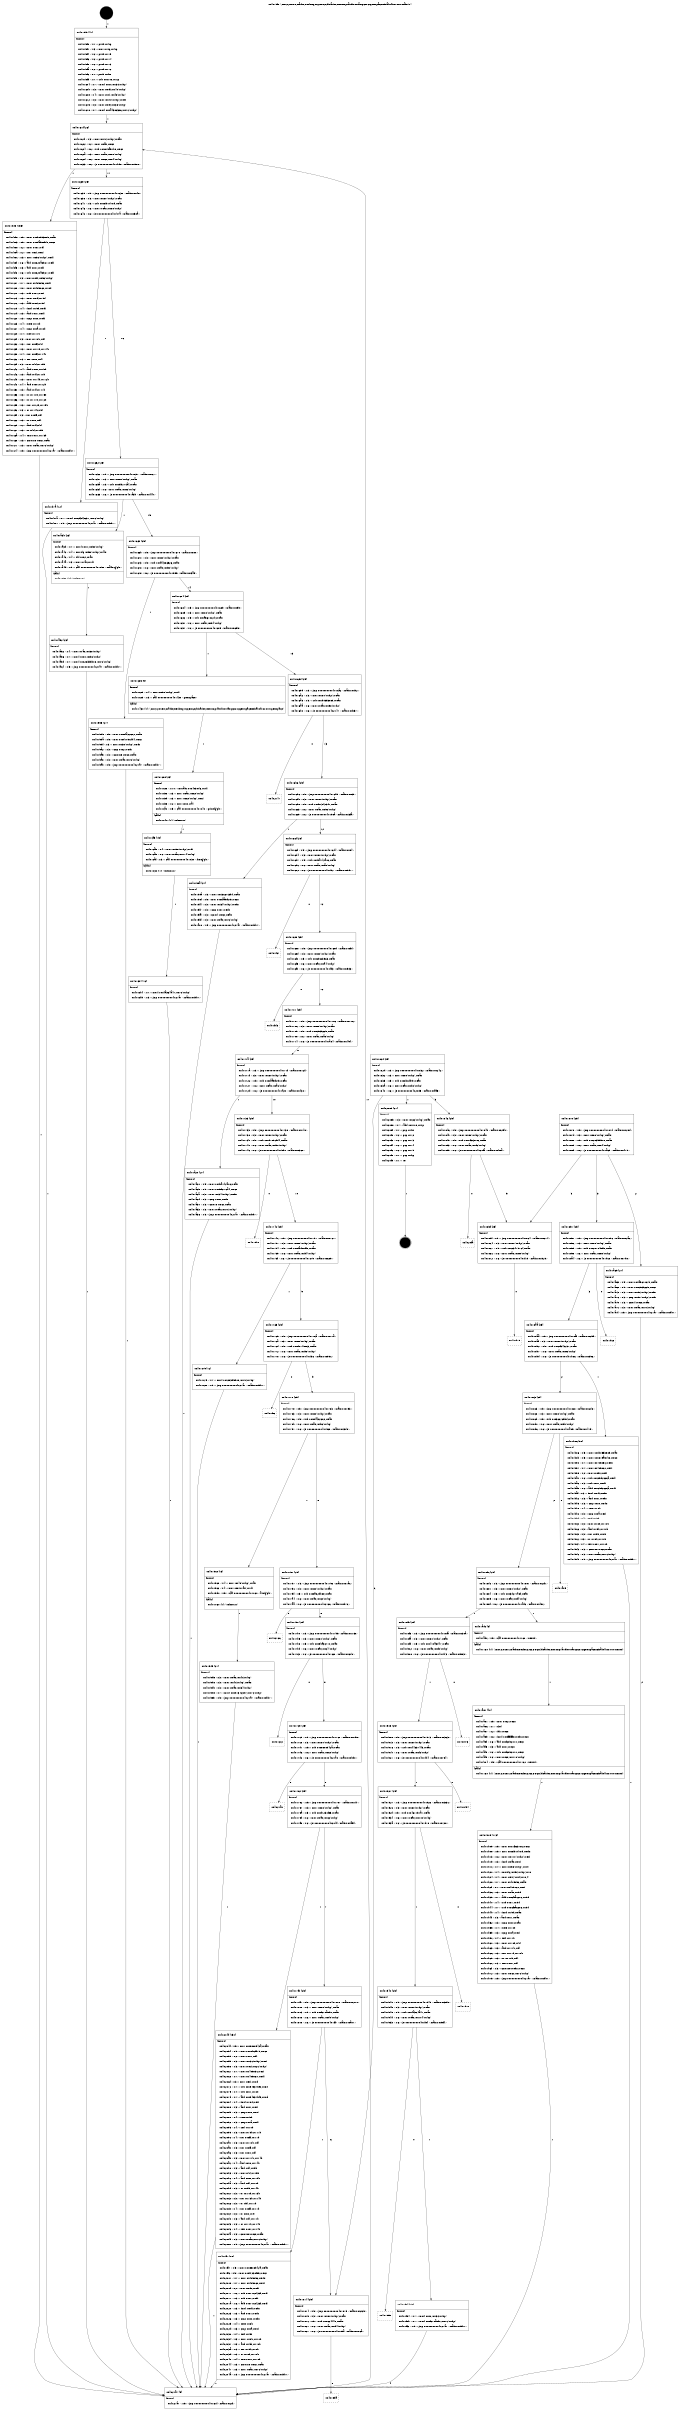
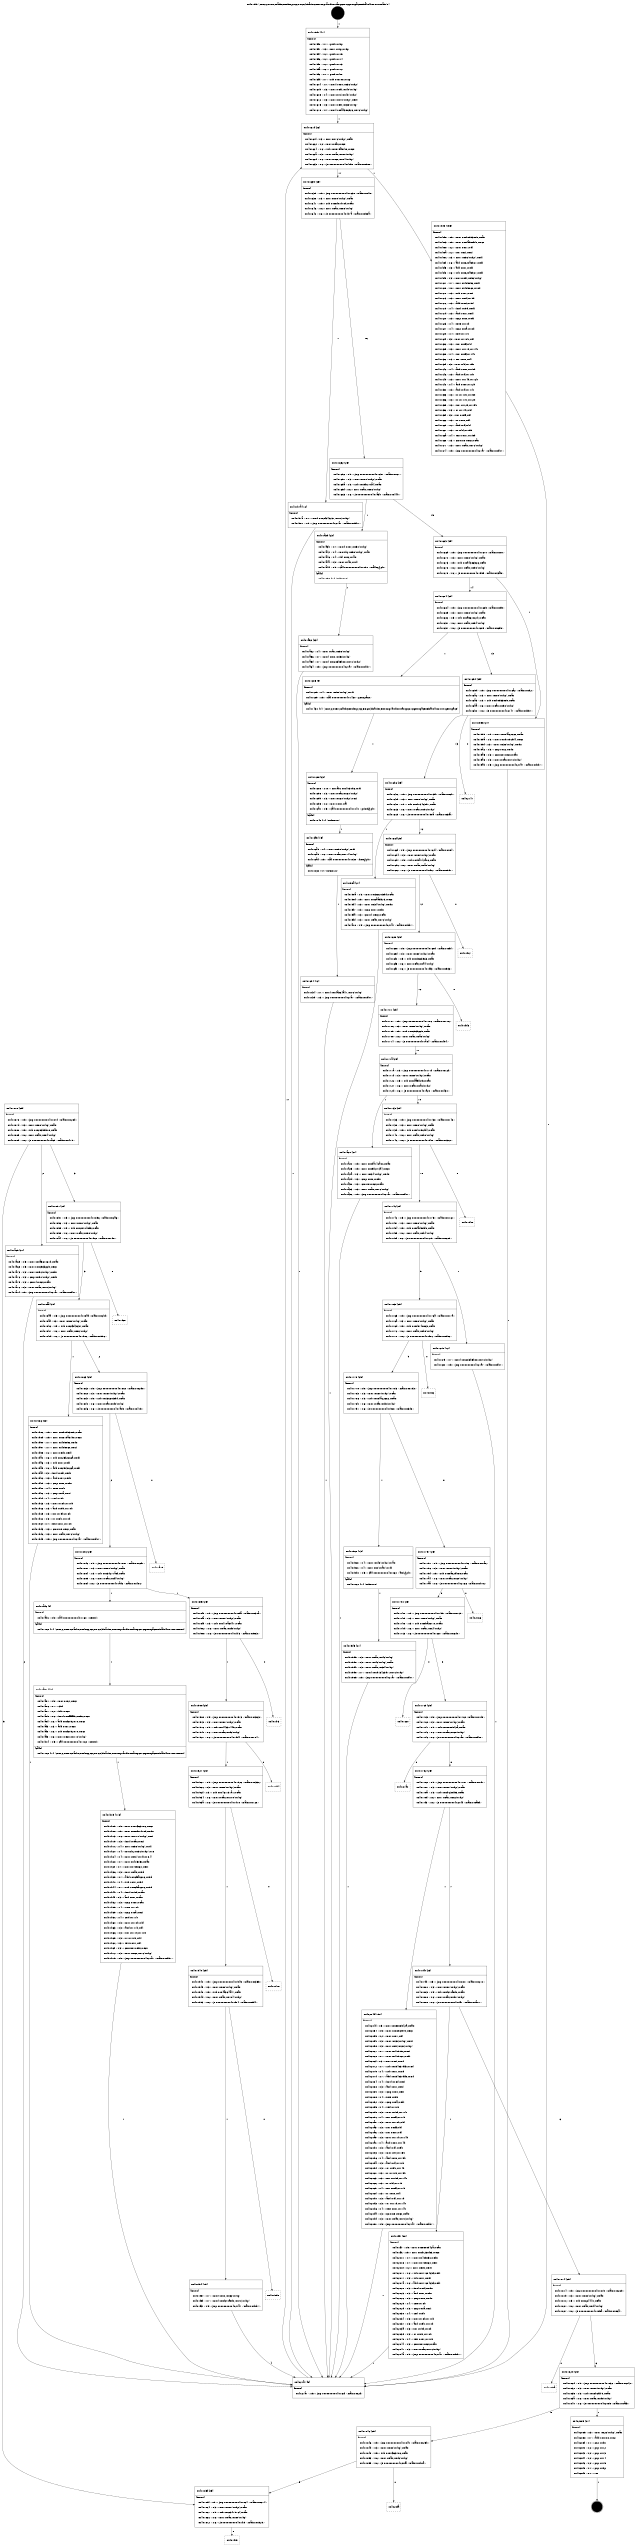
edge "0x40182d [25]" -> "0x401814 [25]": reversed
